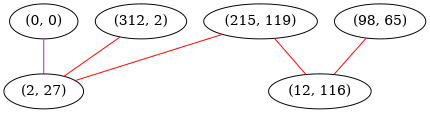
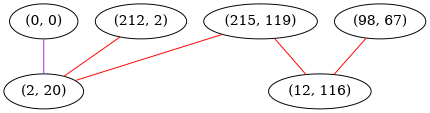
node "(312, 2)": label "(312, 2)" -> "(212, 2)"
node "(98, 65)": label "(98, 65)" -> "(98, 67)"
node "(2, 27)": label "(2, 27)" -> "(2, 20)"
